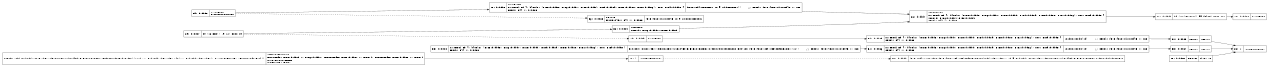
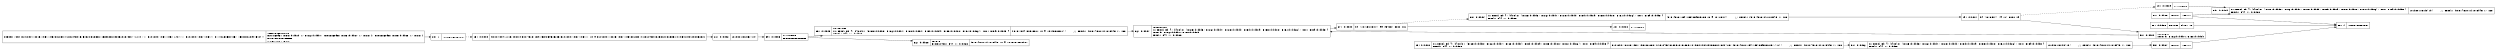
edge "39: 0x0003" -> "36: 0x0028": style dashed -> solid
node "28: 0x000d": added
node "24: 0x0002": added
edge "30: 0x0019" -> "31: 0x001a": reversed
